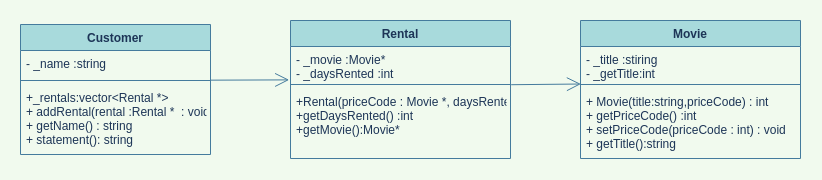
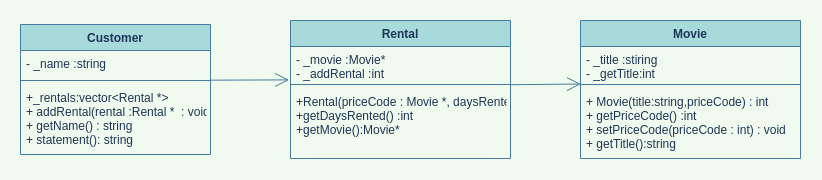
node "- _movie :Movie* - _daysRented :int": label "- _movie :Movie* - _daysRented :int" -> "- _movie :Movie* - _addRental :int"
